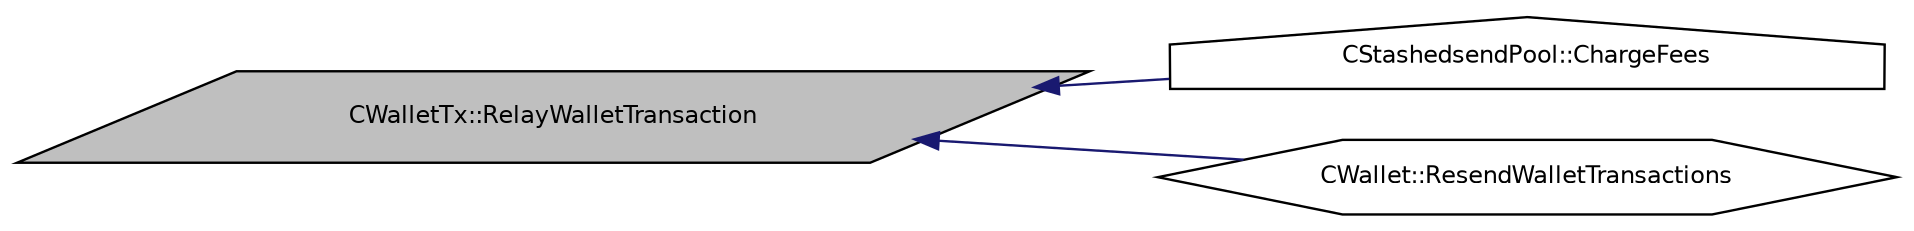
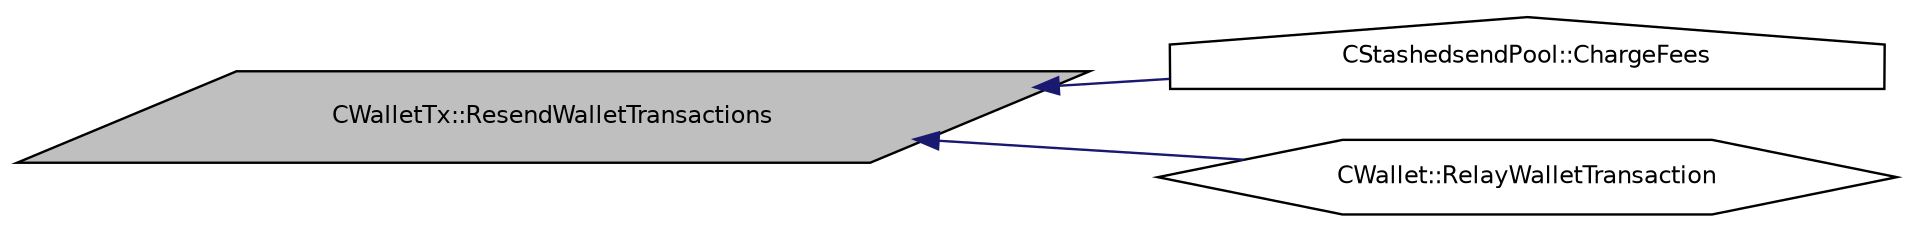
node "CWalletTx::RelayWalletTransaction": label "CWalletTx::RelayWalletTransaction" -> "CWalletTx::ResendWalletTransactions"
node "CWallet::ResendWalletTransactions": label "CWallet::ResendWalletTransactions" -> "CWallet::RelayWalletTransaction"
